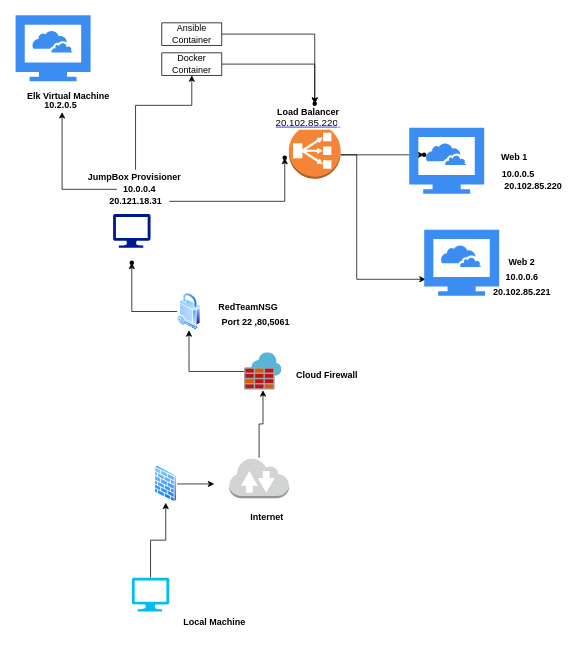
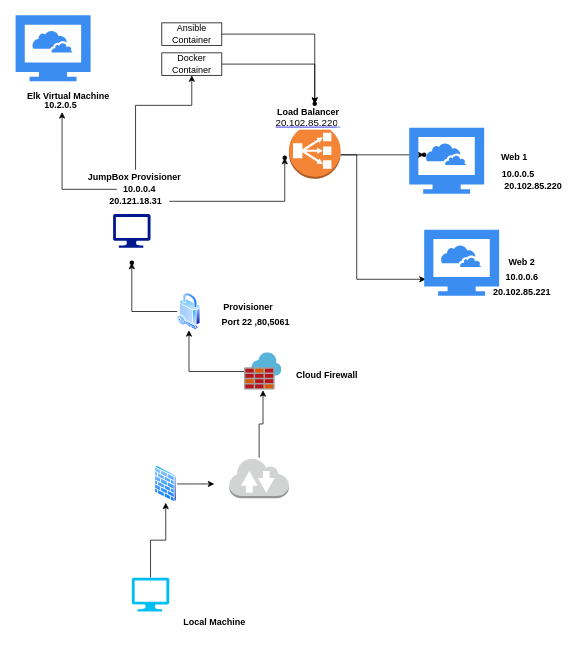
node "RedTeamNSG": label "RedTeamNSG" -> "Provisioner"
node "Internet": removed
